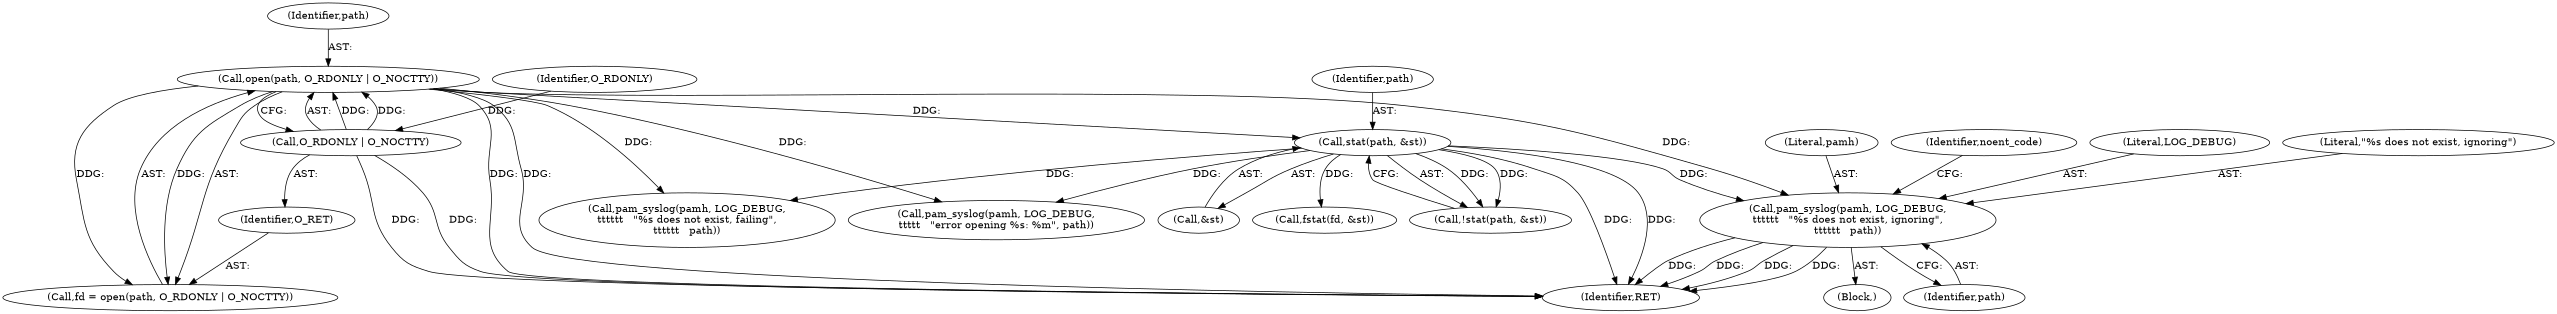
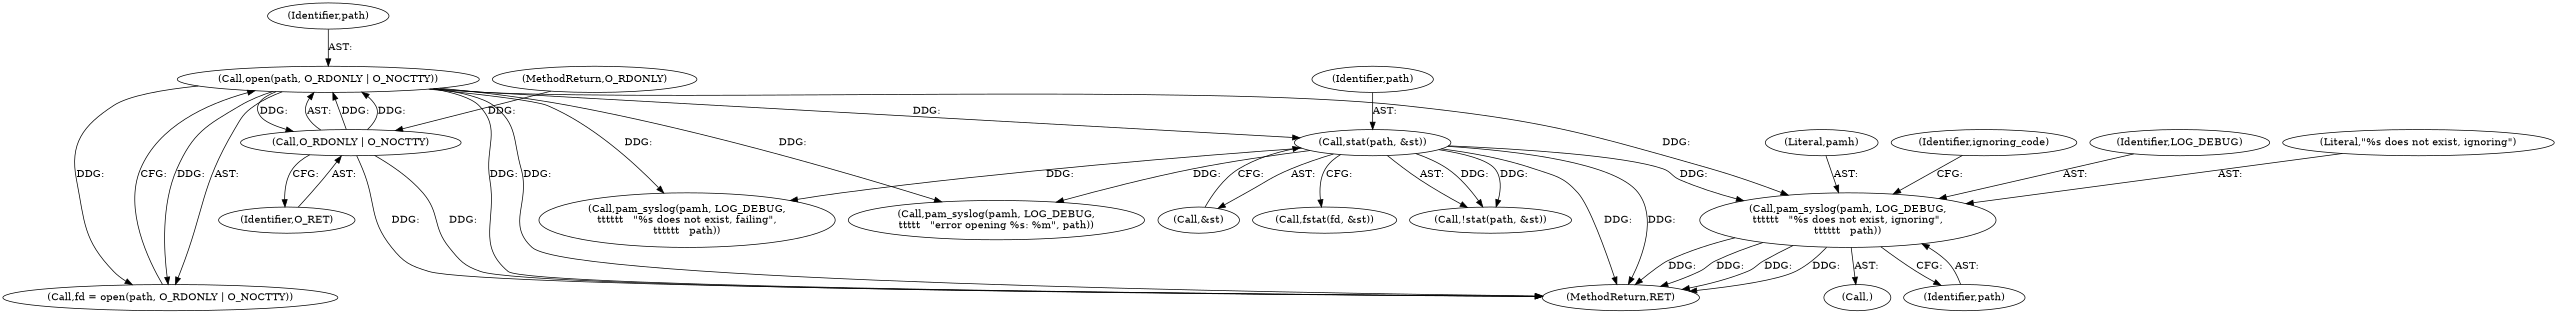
node "(Identifier,O_RDONLY)": label "(Identifier,O_RDONLY)" -> "(MethodReturn,O_RDONLY)"
edge "(Call,open(path, O_RDONLY | O_NOCTTY))" -> "(Call,O_RDONLY | O_NOCTTY)": label "CFG: " -> "DDG: "
node "(Identifier,noent_code)": label "(Identifier,noent_code)" -> "(Identifier,ignoring_code)"
node "(Literal,LOG_DEBUG)": label "(Literal,LOG_DEBUG)" -> "(Identifier,LOG_DEBUG)"
edge "(Call,fd = open(path, O_RDONLY | O_NOCTTY))" -> "(Call,open(path, O_RDONLY | O_NOCTTY))": label "AST: " -> "CFG: "
edge "(Call,O_RDONLY | O_NOCTTY)" -> "(Identifier,O_RET)": label "AST: " -> "CFG: "
edge "(Call,&st)" -> "(Call,stat(path, &st))": label "AST: " -> "CFG: "
edge "(Call,stat(path, &st))" -> "(Call,fstat(fd, &st))": label "DDG: " -> "CFG: "
edge "(Call,!stat(path, &st))" -> "(Call,stat(path, &st))": removed, label "CFG:"
edge "(Identifier,O_RET)" -> "(Call,fd = open(path, O_RDONLY | O_NOCTTY))": now "(Identifier,O_RET)" -> "(Call,O_RDONLY | O_NOCTTY)"
node "(Identifier,RET)": label "(Identifier,RET)" -> "(MethodReturn,RET)"
node "(Block,)": label "(Block,)" -> "(Call,)"
